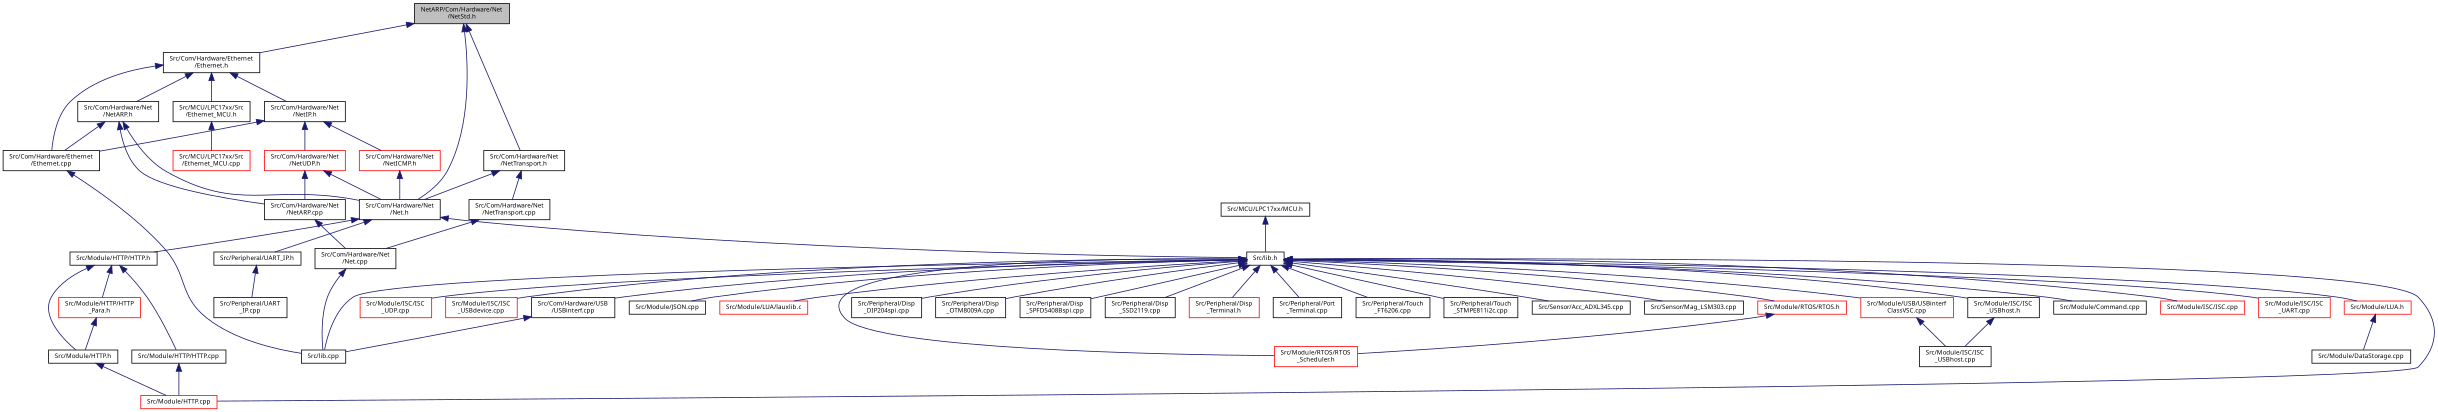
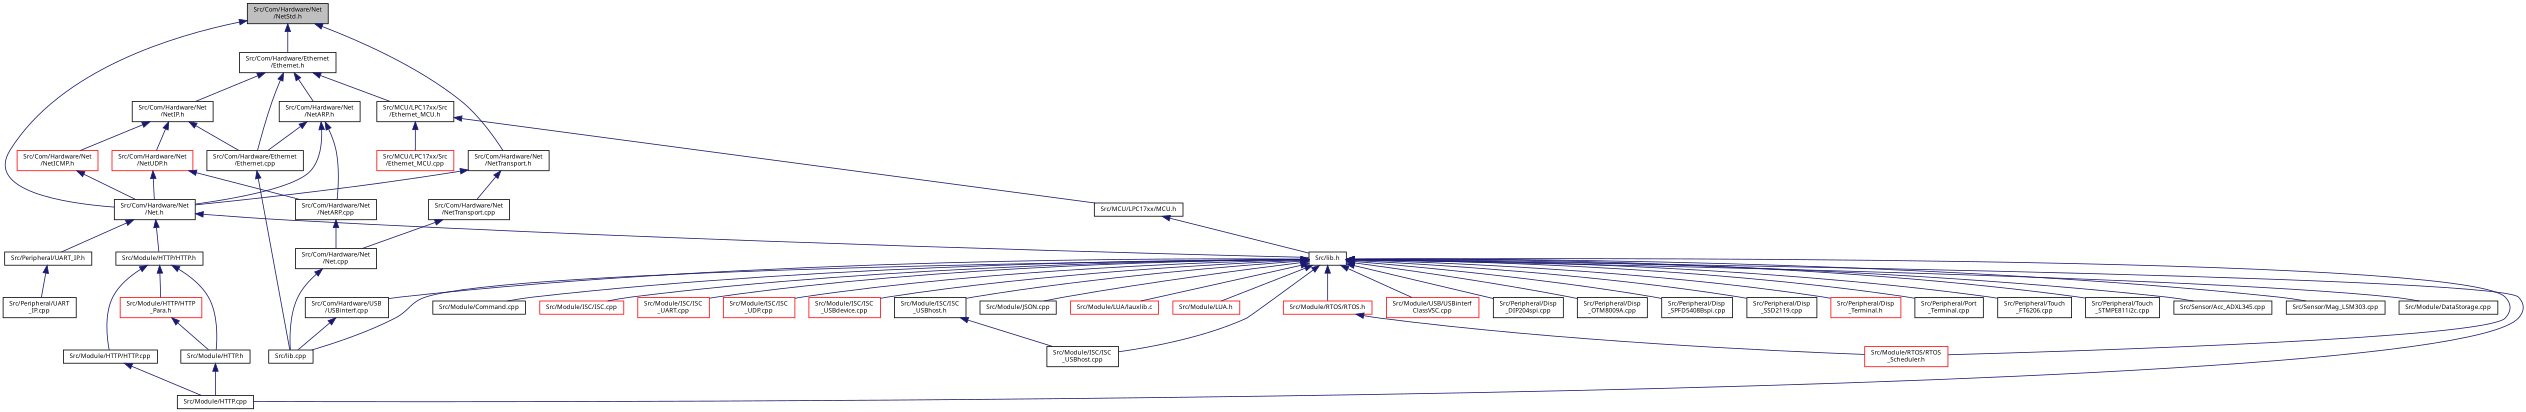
node "NetARP/Com/Hardware/Net /NetStd.h": label "NetARP/Com/Hardware/Net /NetStd.h" -> "Src/Com/Hardware/Net /NetStd.h"
edge "Src/MCU/LPC17xx/MCU.h" -> "Src/MCU/LPC17xx/Src /Ethernet_MCU.h": added
edge "Src/Module/ISC/ISC _USBhost.cpp" -> "Src/Module/USB/USBinterf ClassVSC.cpp": now "Src/Module/ISC/ISC _USBhost.cpp" -> "Src/lib.h"
edge "Src/Module/DataStorage.cpp" -> "Src/Module/LUA.h": now "Src/Module/DataStorage.cpp" -> "Src/lib.h"
node "Src/Module/HTTP.cpp": color red -> black
